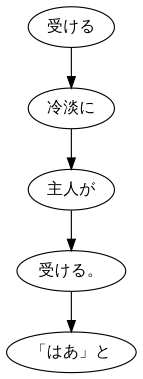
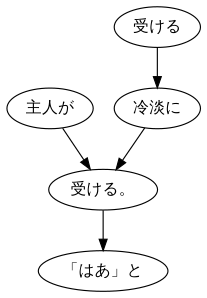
edge "冷淡に" -> "主人が": now "冷淡に" -> "受ける。"
